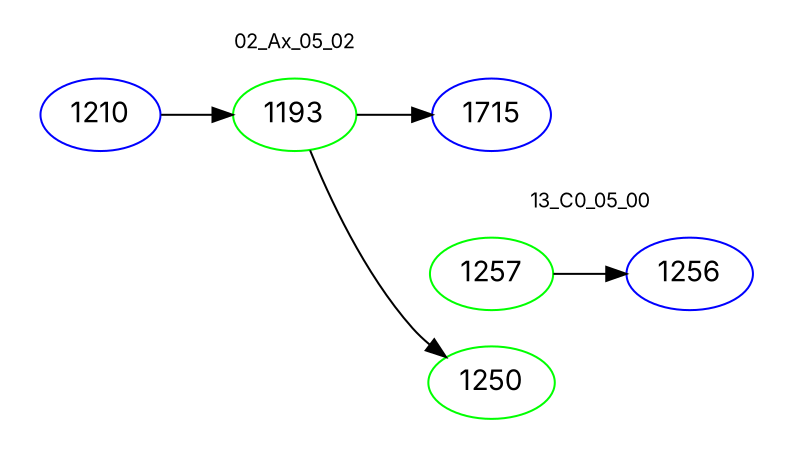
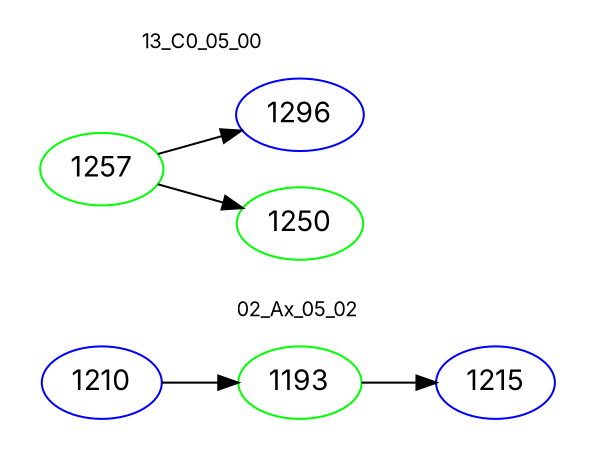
node "1715": label "1715" -> "1215"
edge "1193" -> "1250": now "1257" -> "1250"
node "1256": label "1256" -> "1296"
